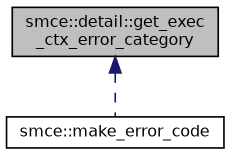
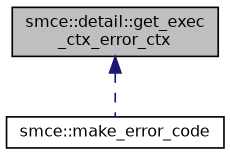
node "smce::detail::get_exec _ctx_error_category": label "smce::detail::get_exec _ctx_error_category" -> "smce::detail::get_exec _ctx_error_ctx"
